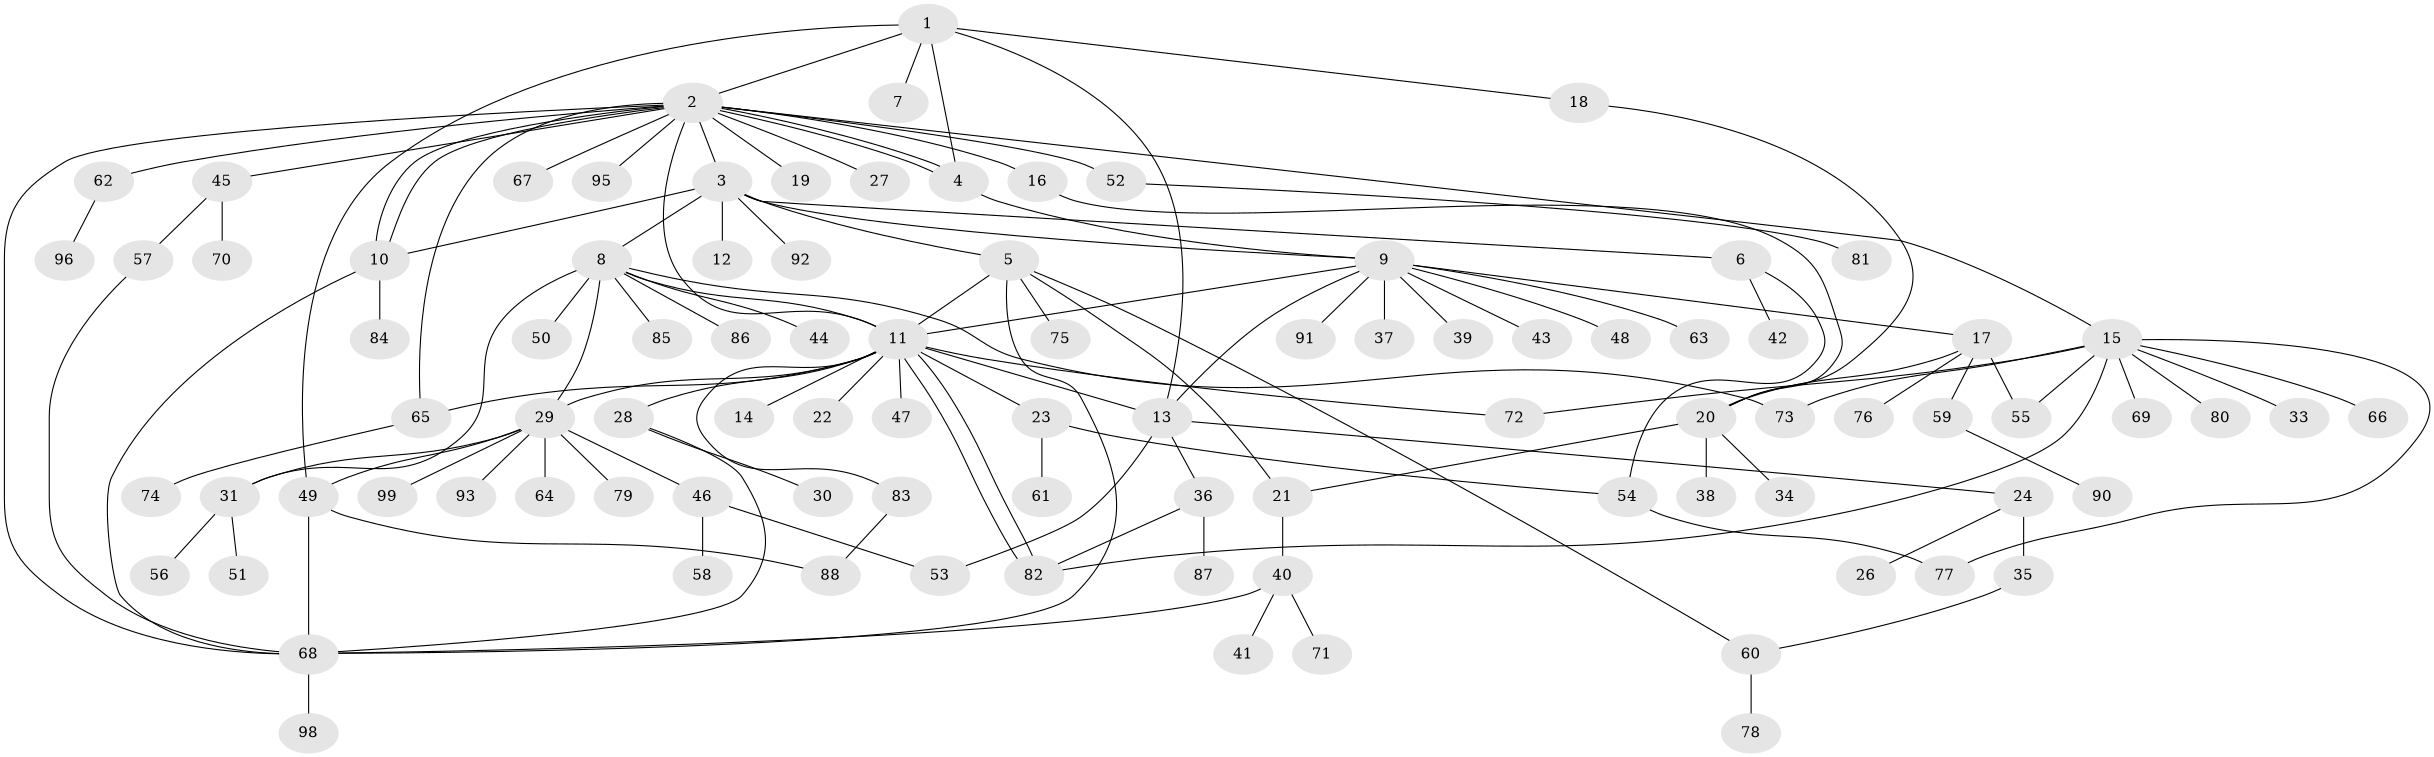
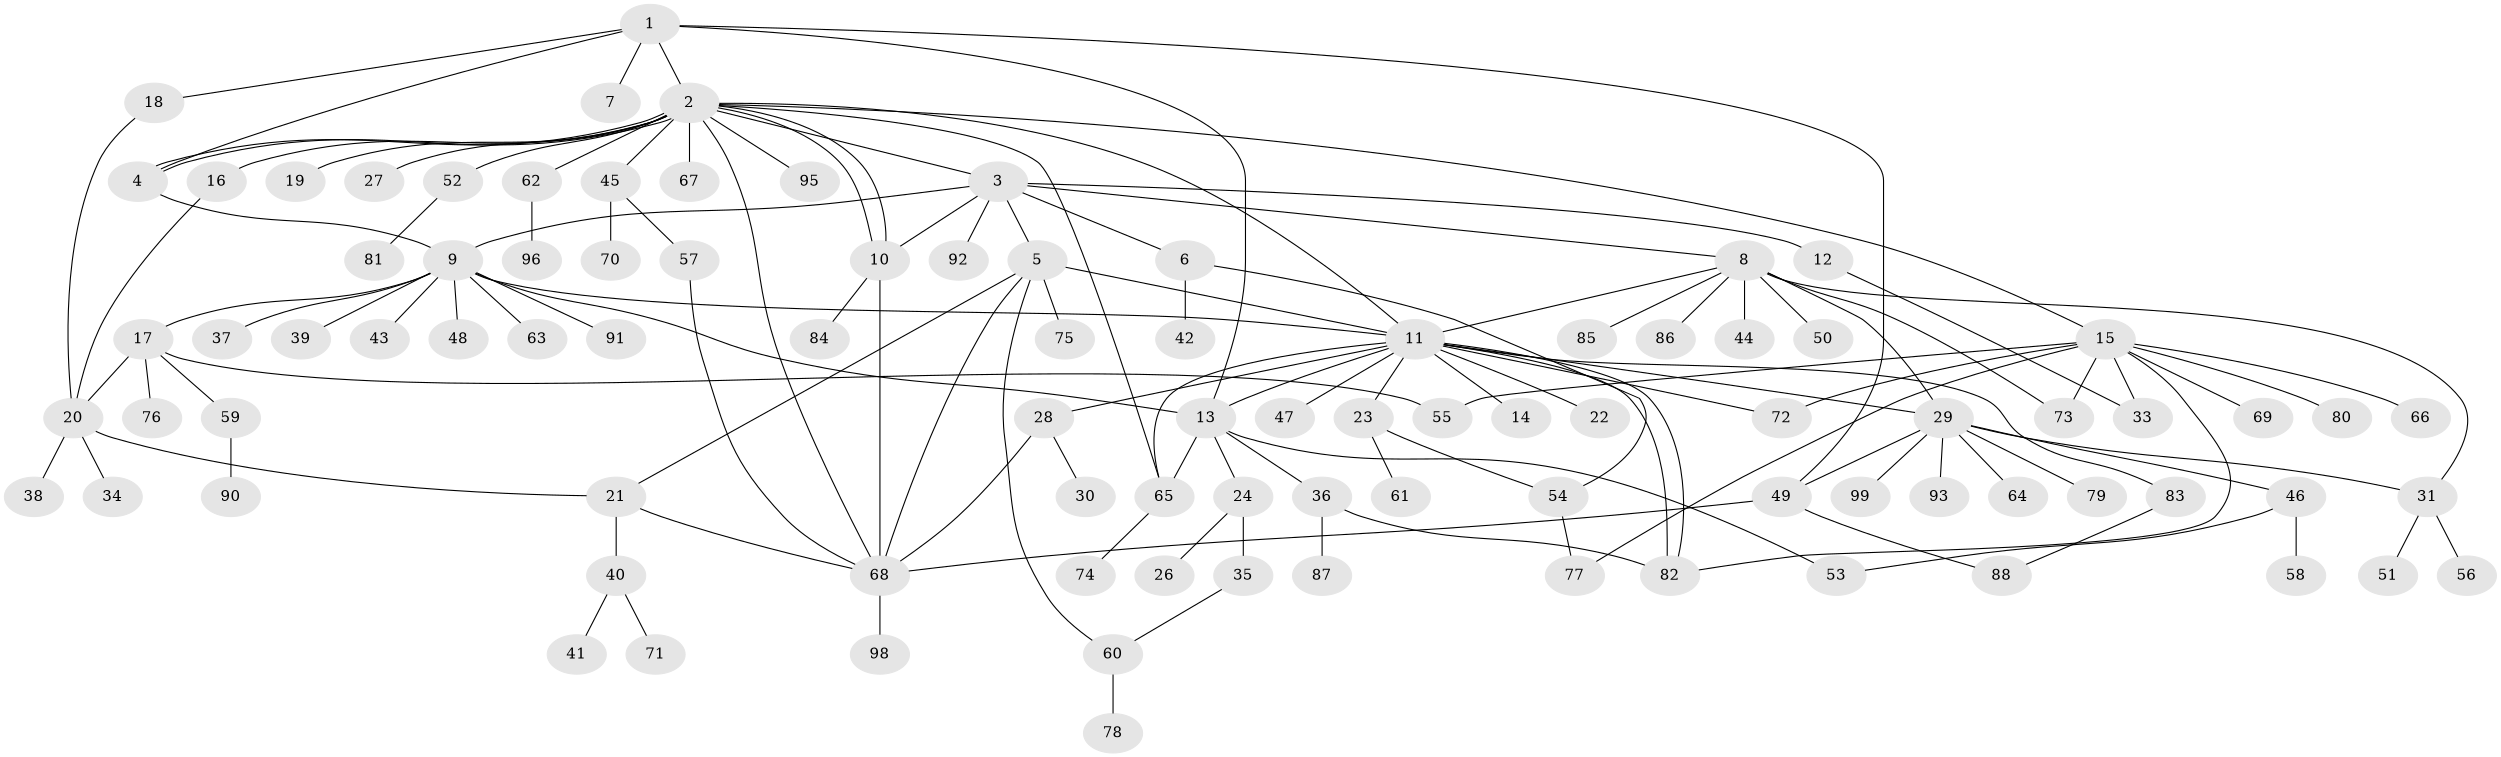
edge "12" -- "33": added
edge "13" -- "65": added
edge "40" -- "68": now "21" -- "68"
